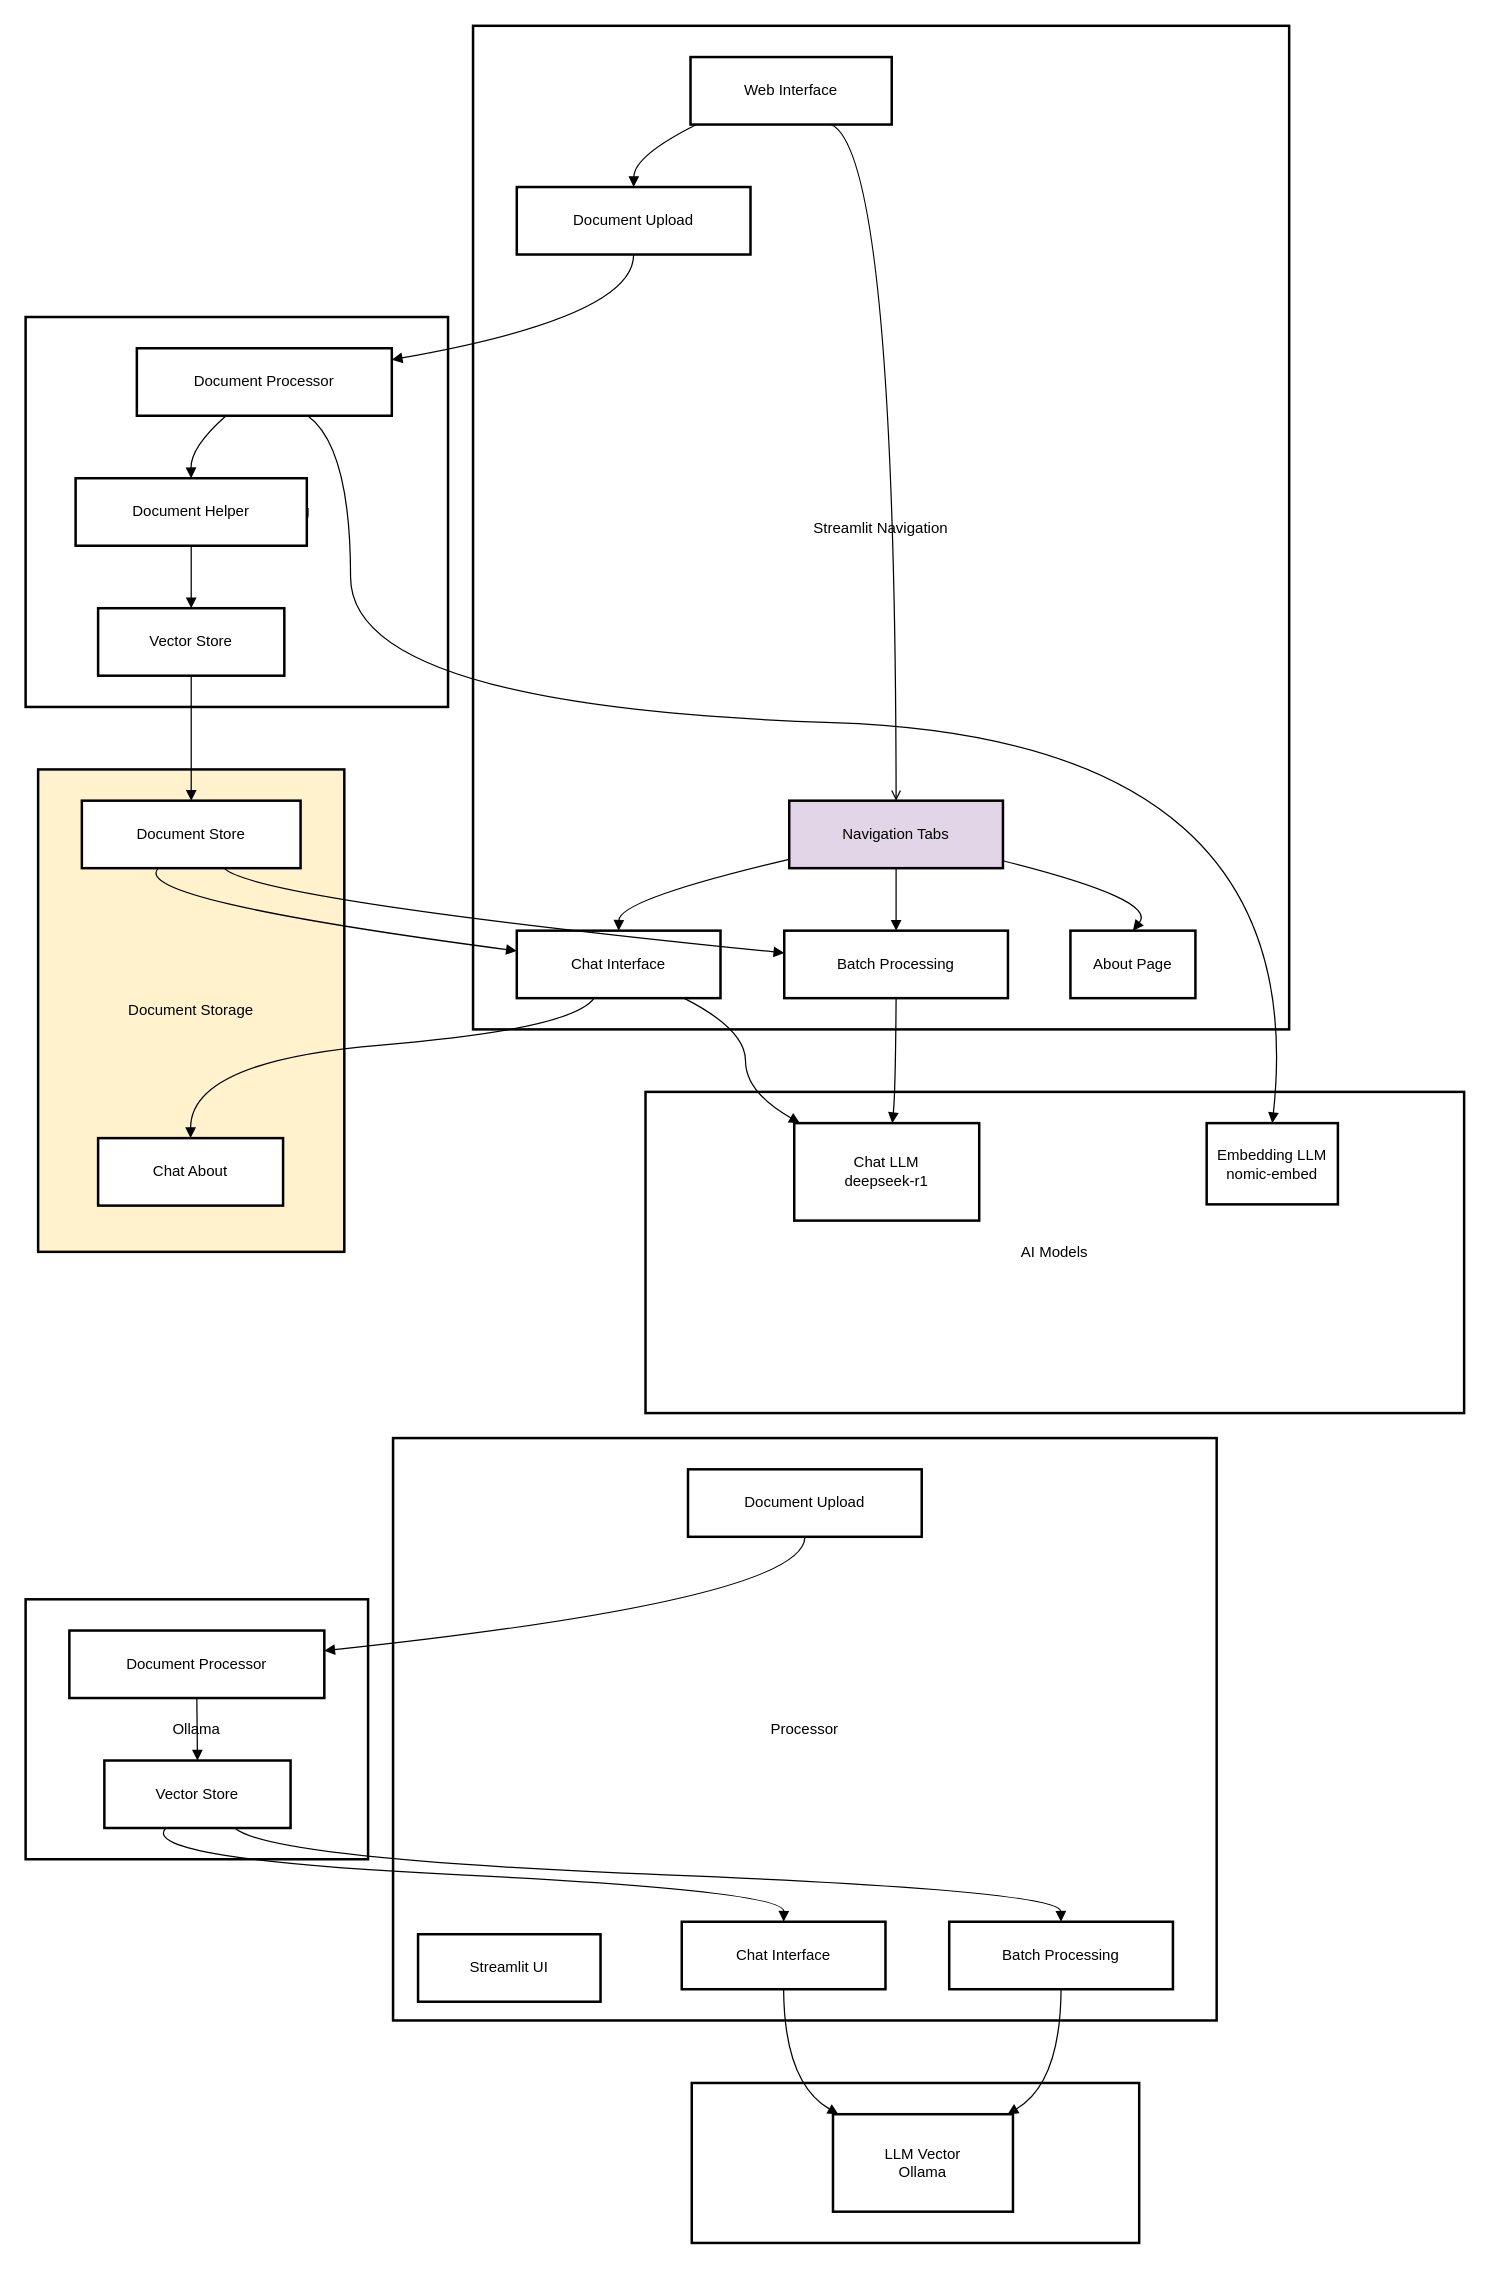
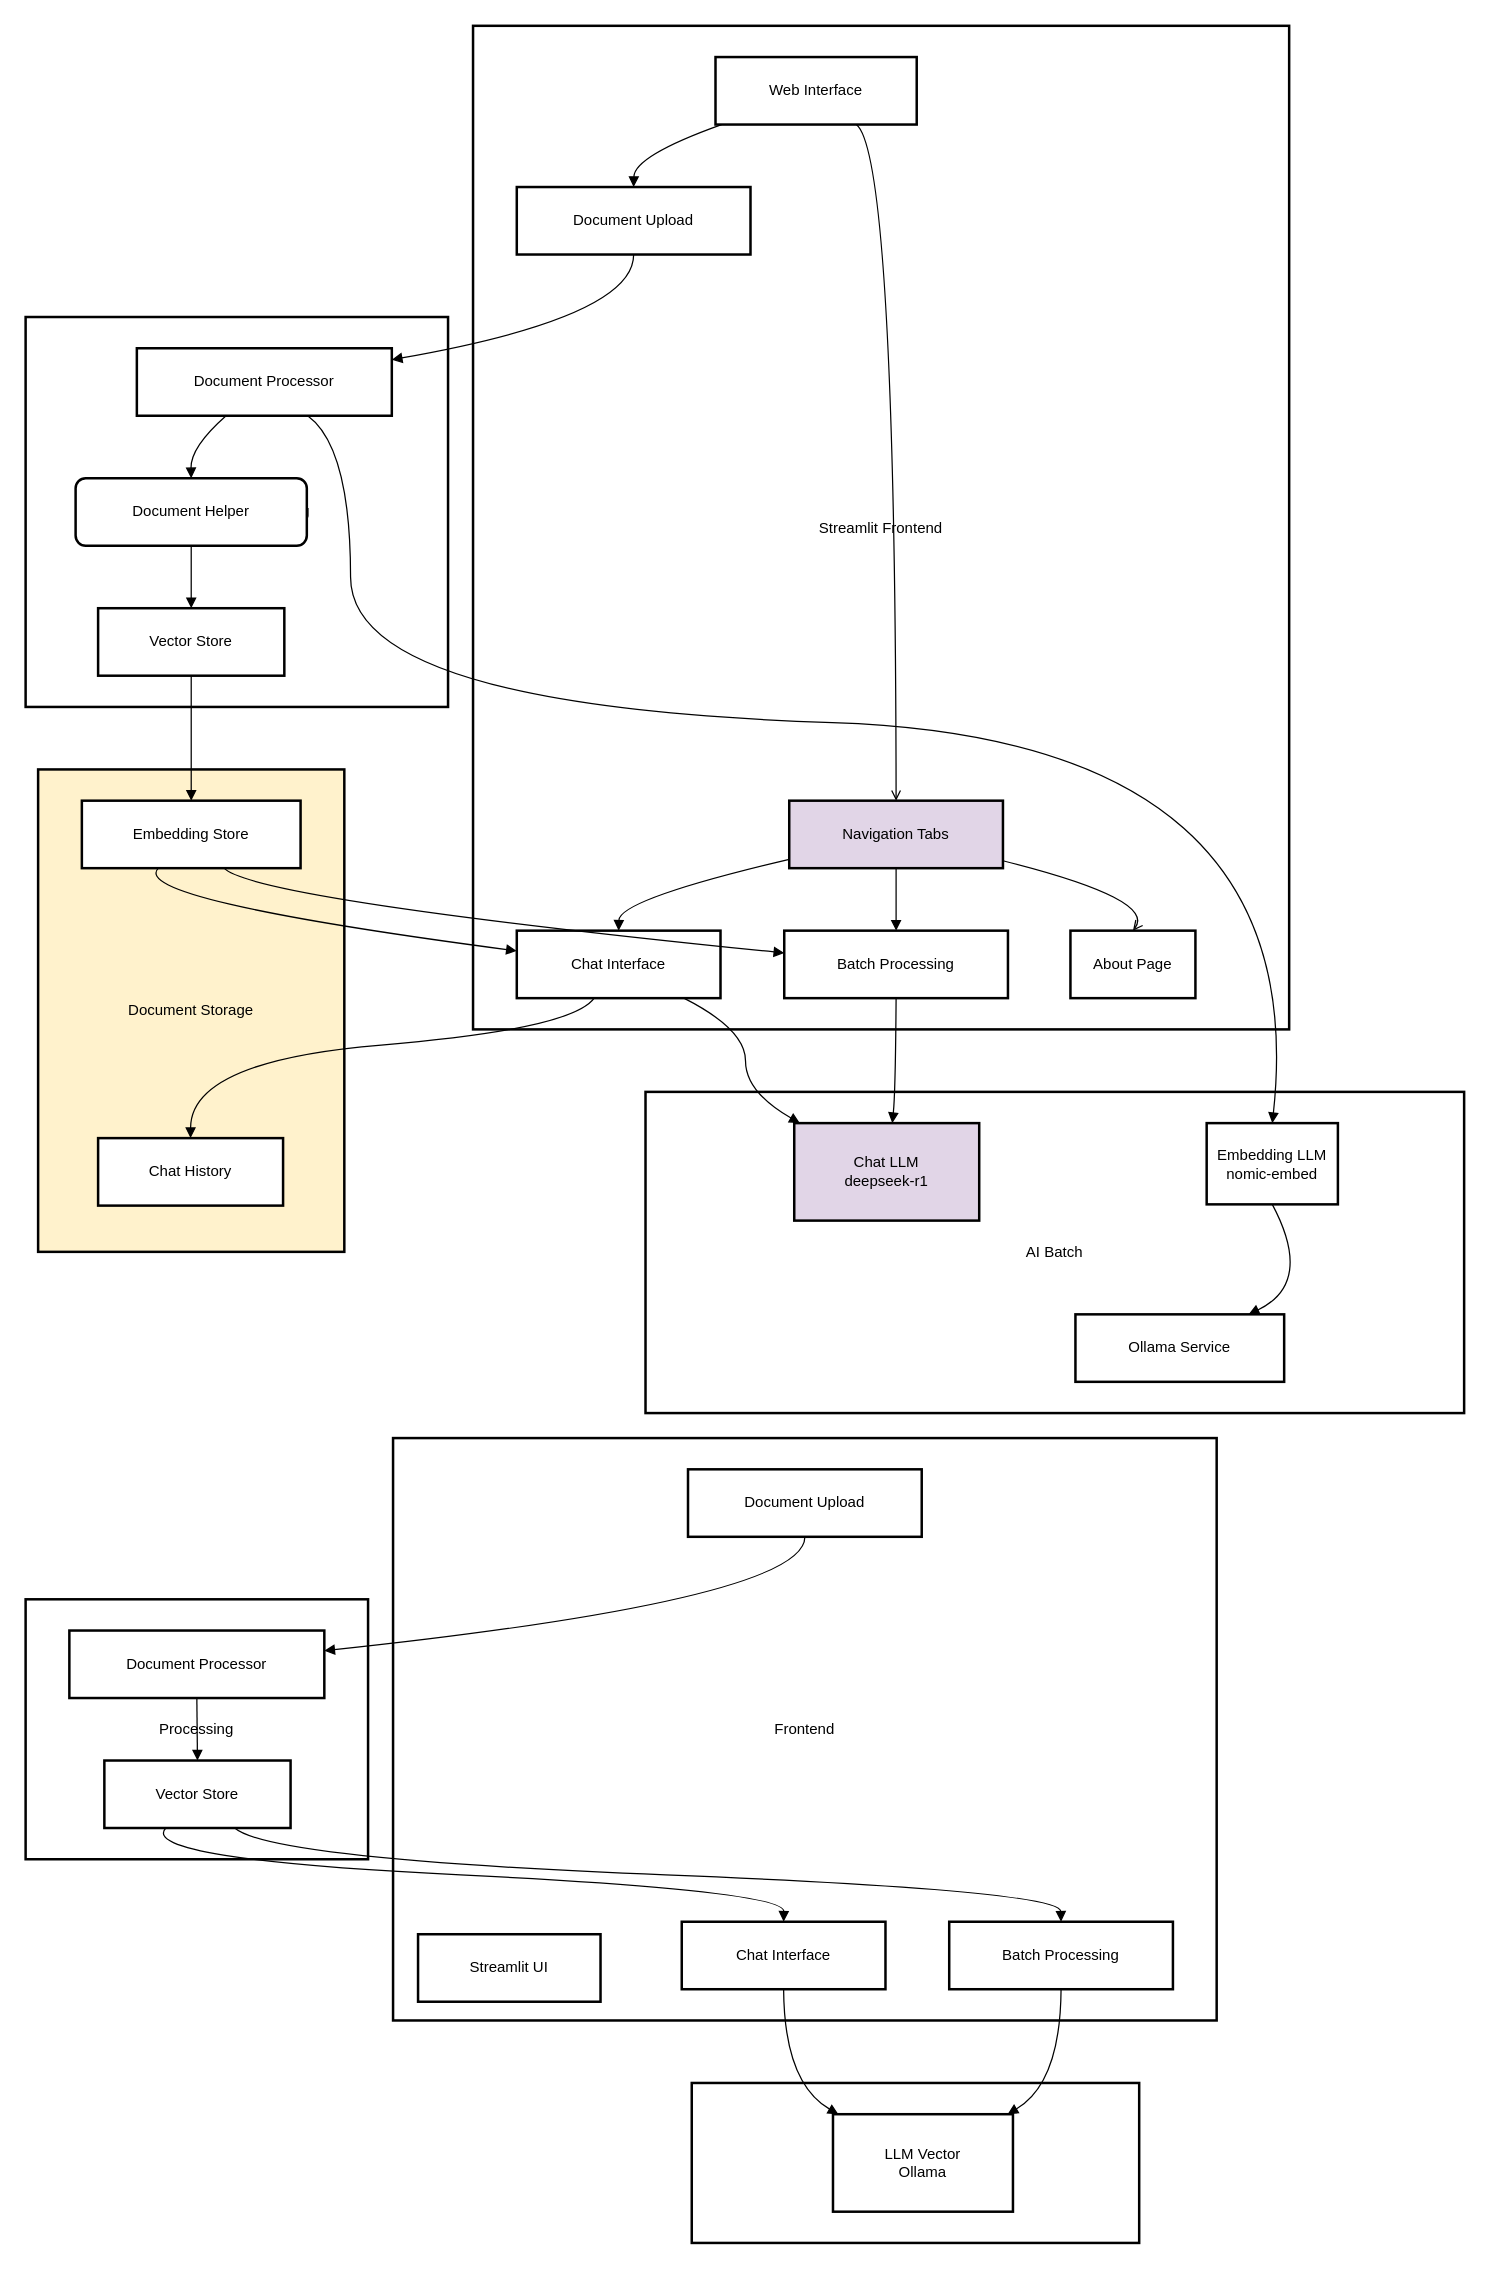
node "Web Interface": moved (791, 91) -> (816, 91)
node "Document Helper": shape rectangle -> rounded rectangle
node "Streamlit Navigation": label "Streamlit Navigation" -> "Streamlit Frontend"
node "Document Store": label "Document Store" -> "Embedding Store"
edge "Navigation Tabs" -> "About Page": arrowhead block -> open
node "Chat About": label "Chat About" -> "Chat History"
node "Chat LLM deepseek-r1": fillcolor #ffffff -> #e1d5e7
node "AI Models": label "AI Models" -> "AI Batch"
edge "Embedding LLM nomic-embed" -> "Ollama Service": added
node "Ollama Service": added
node "Ollama": label "Ollama" -> "Processing"
node "Processor": label "Processor" -> "Frontend"
